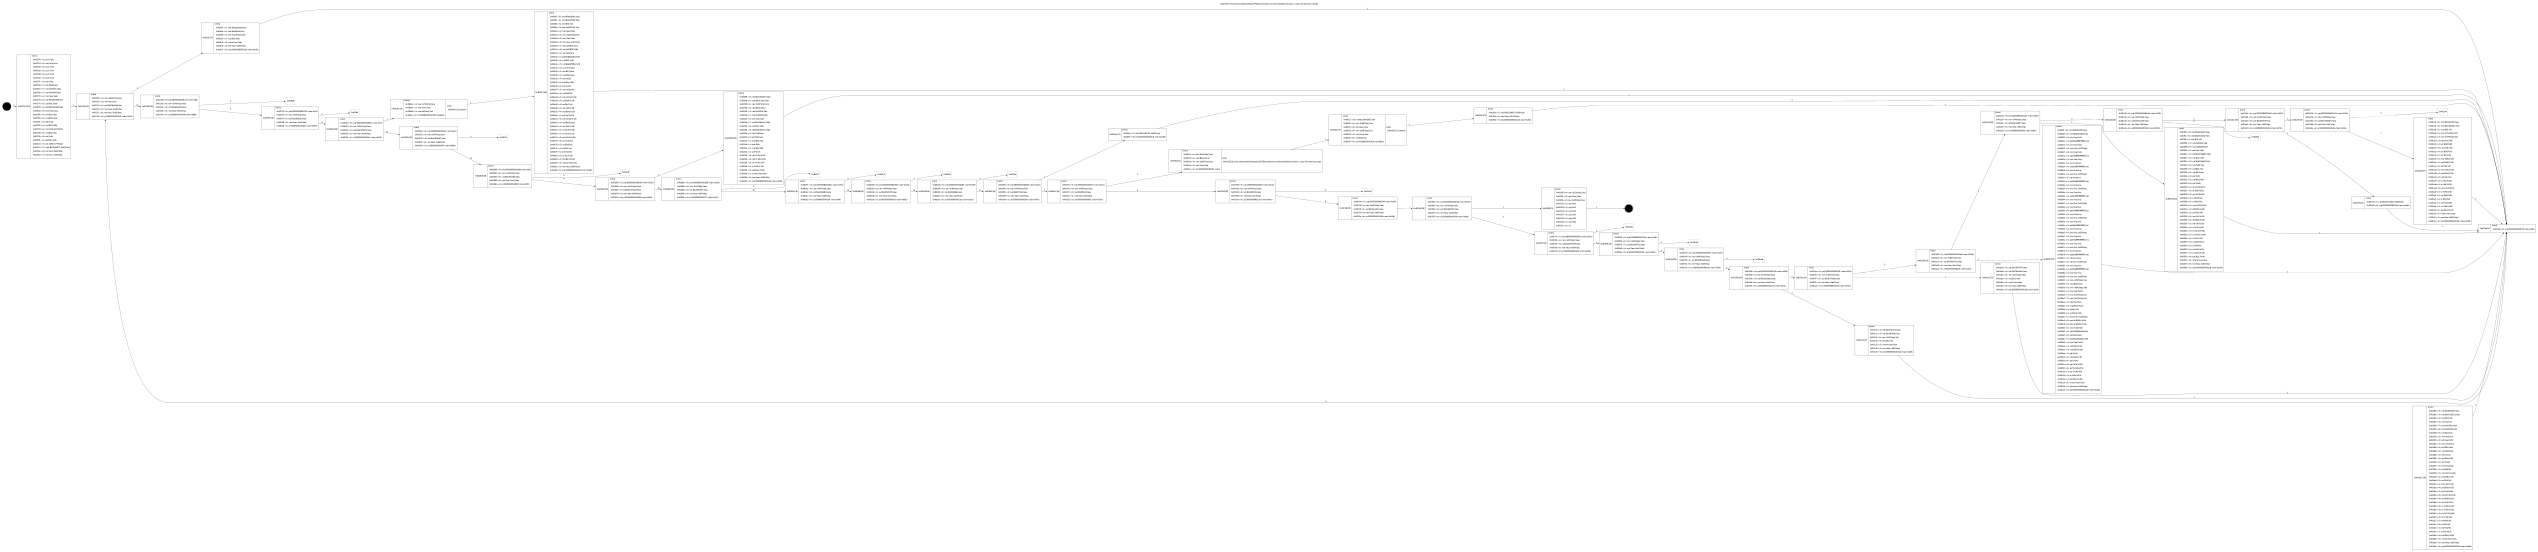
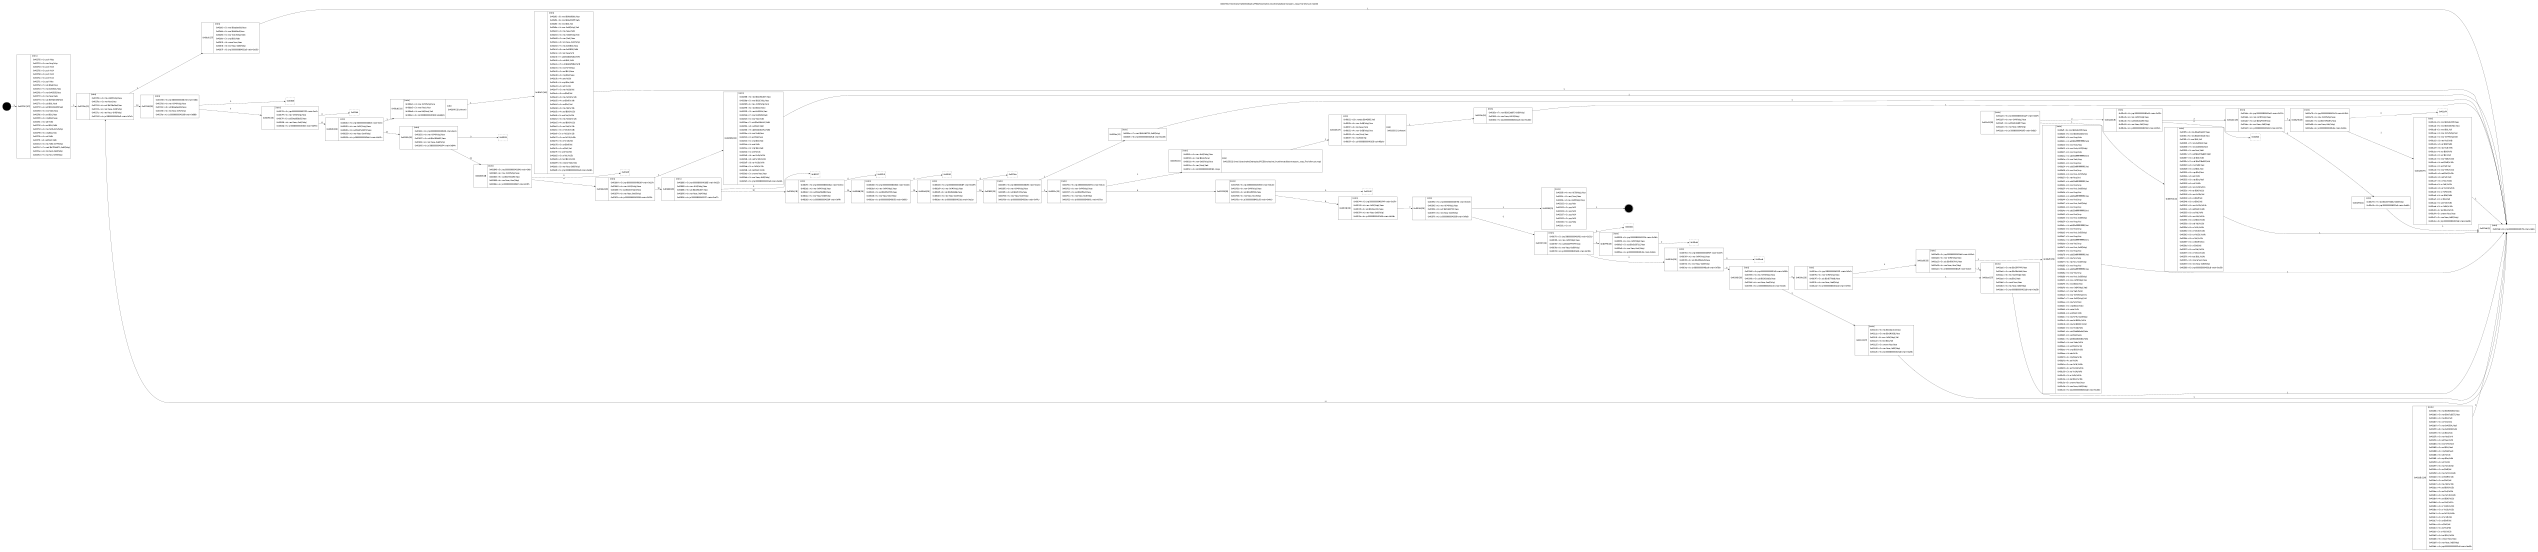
edge "0x401a08 [28]" -> "0x401a24 [28]": now "0x401a08 [28]" -> "0x401ea0 [27]"
edge "0x401998 [28]" -> "0x4019b4 [28]": now "0x40197c [28]" -> "0x4019b4 [28]"
